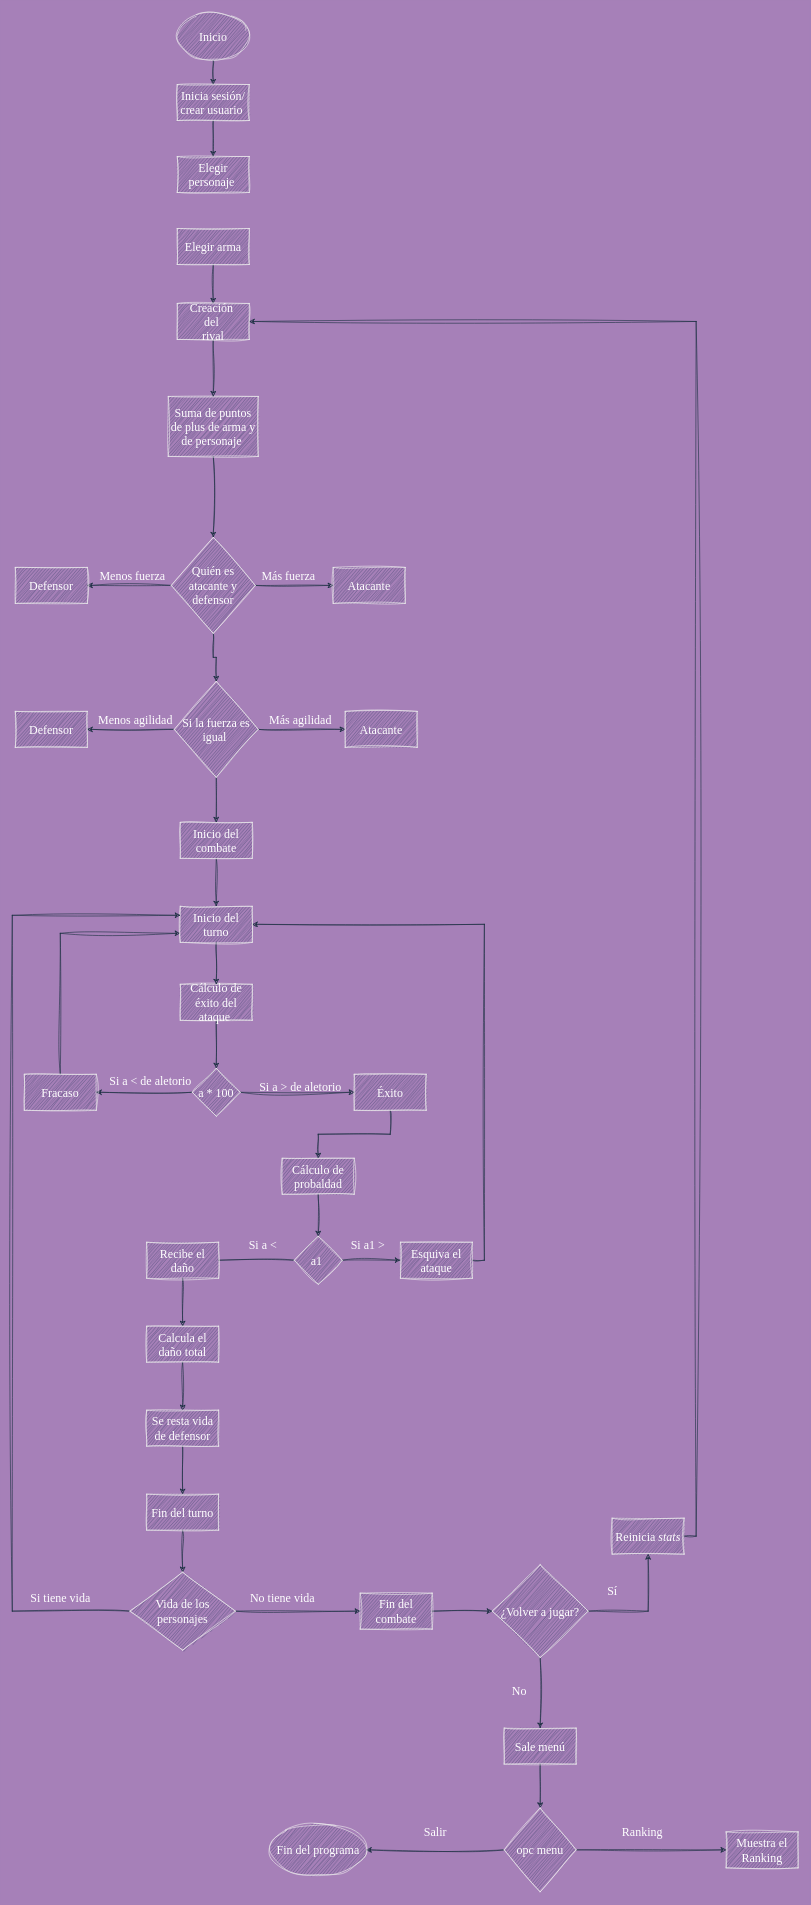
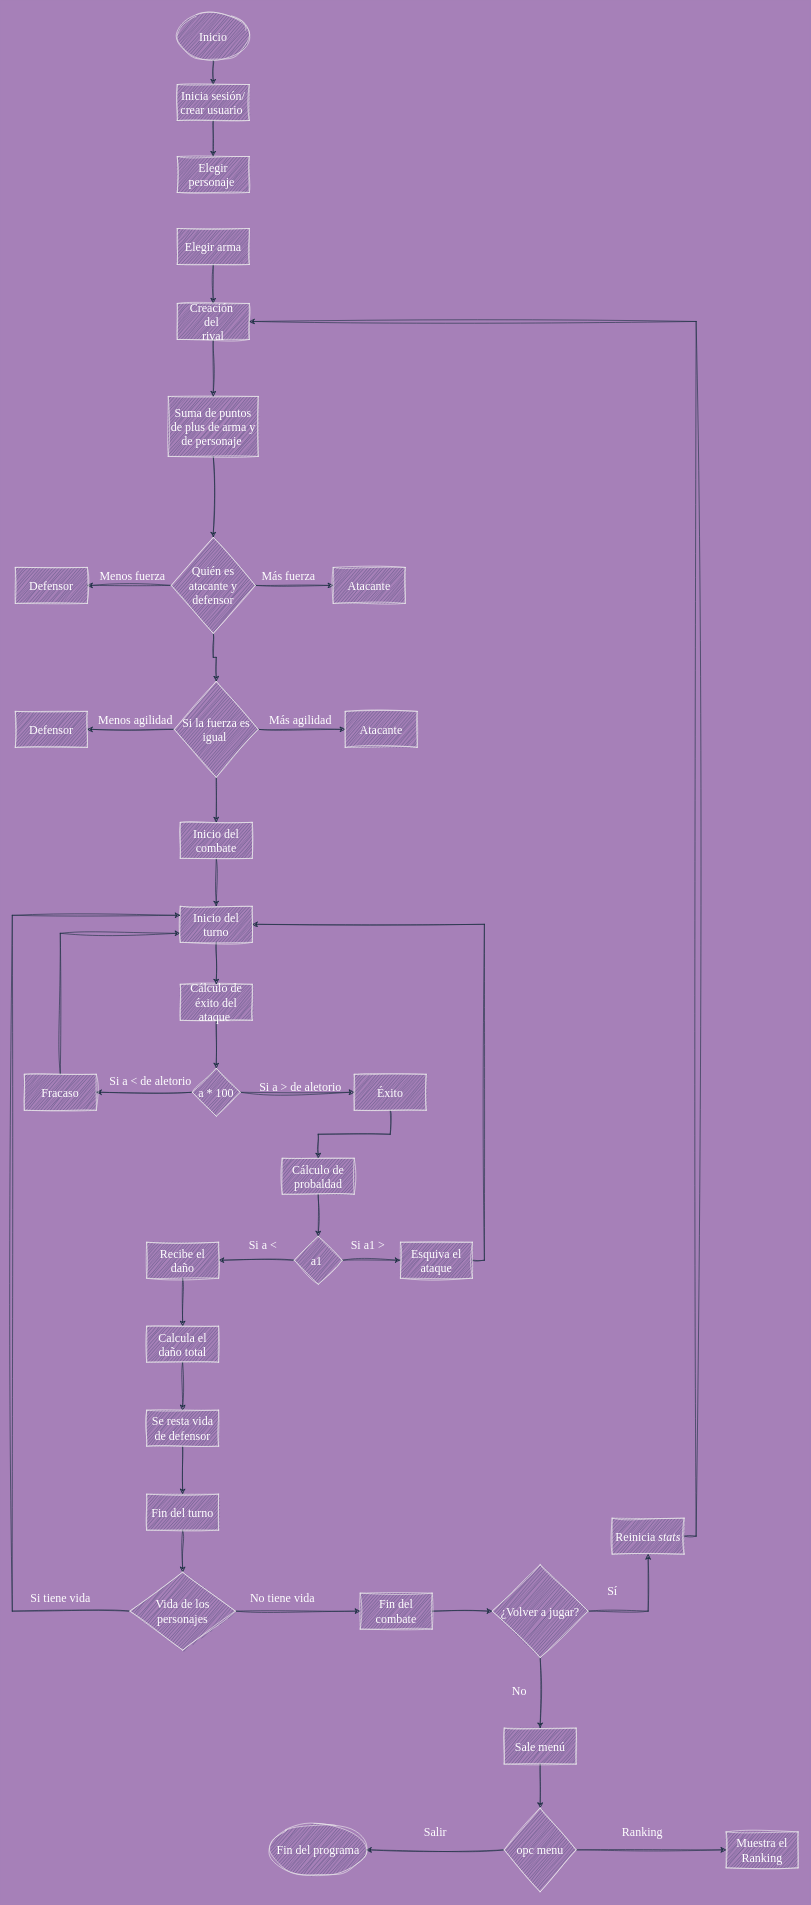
edge "Recibe el daño" -- "a1": arrowhead none -> classic
